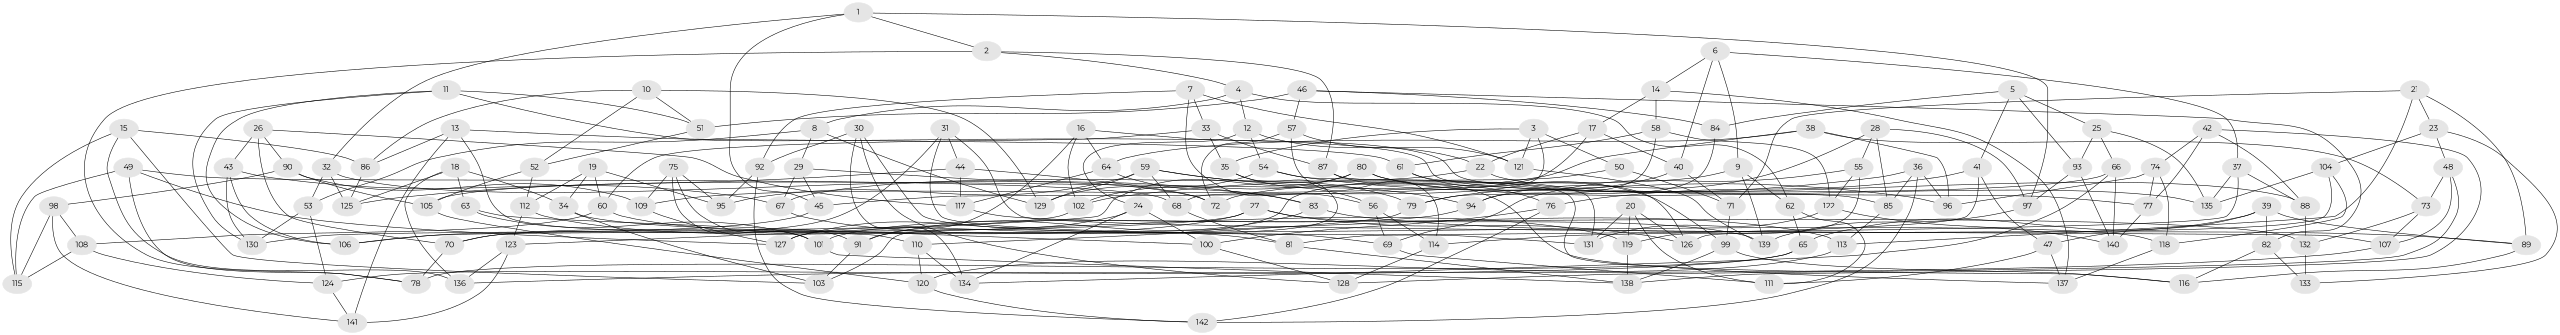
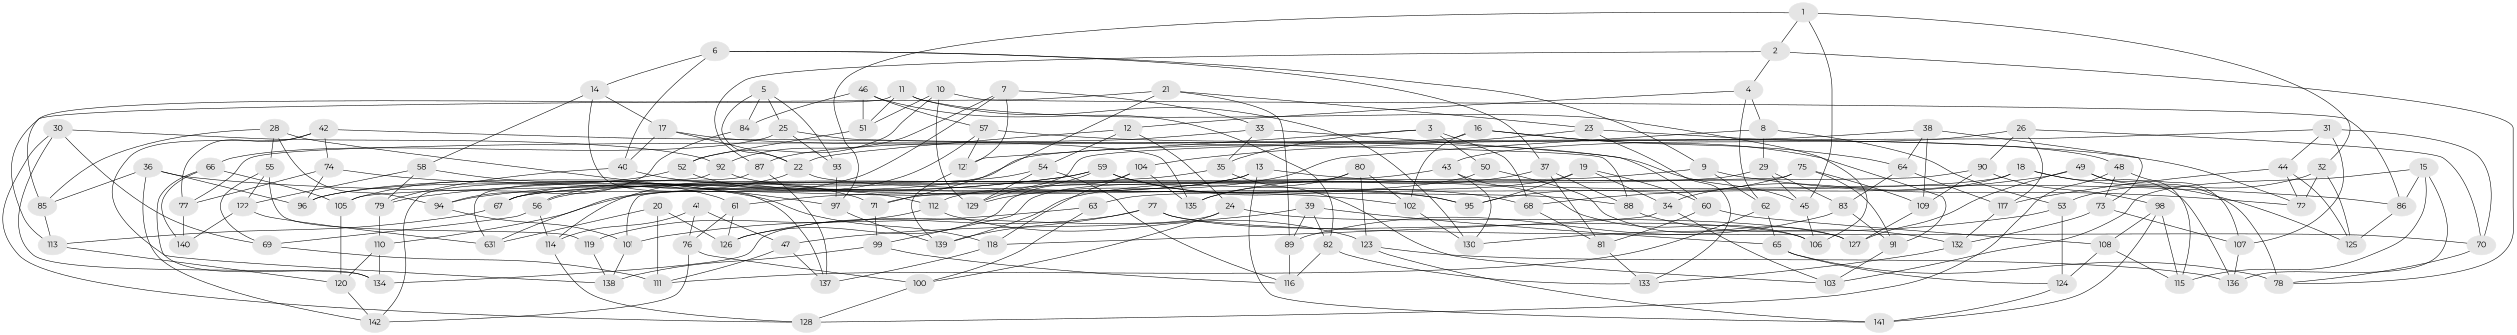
edge "5" -- "41": now "5" -- "22"
edge "93" -- "140": removed
edge "20" -- "119": removed
node "131": label "131" -> "631"
edge "81" -- "138": now "81" -- "133"
